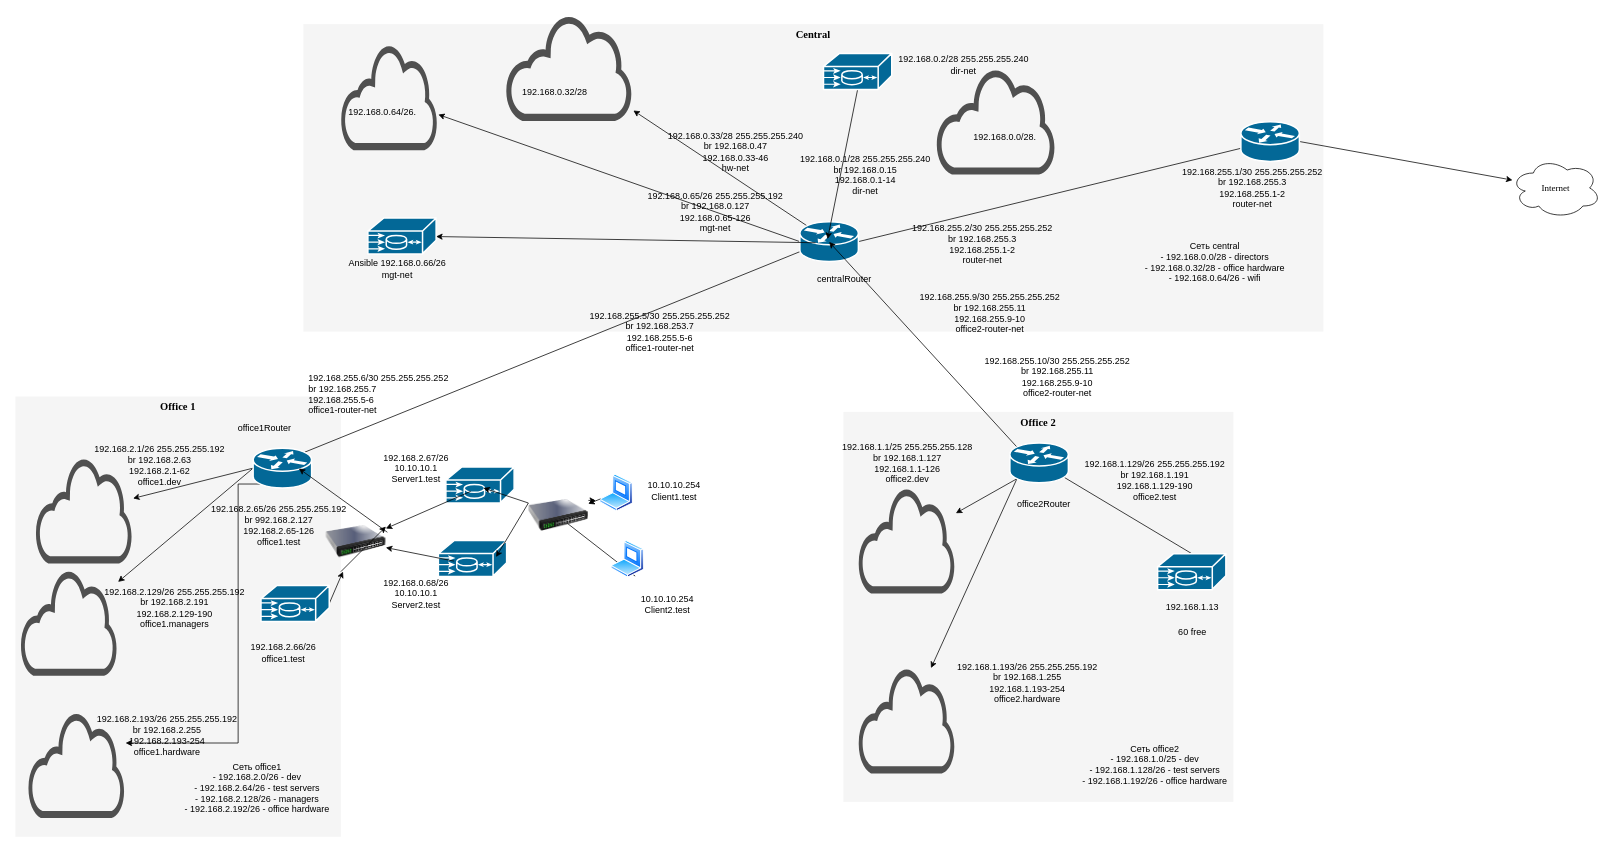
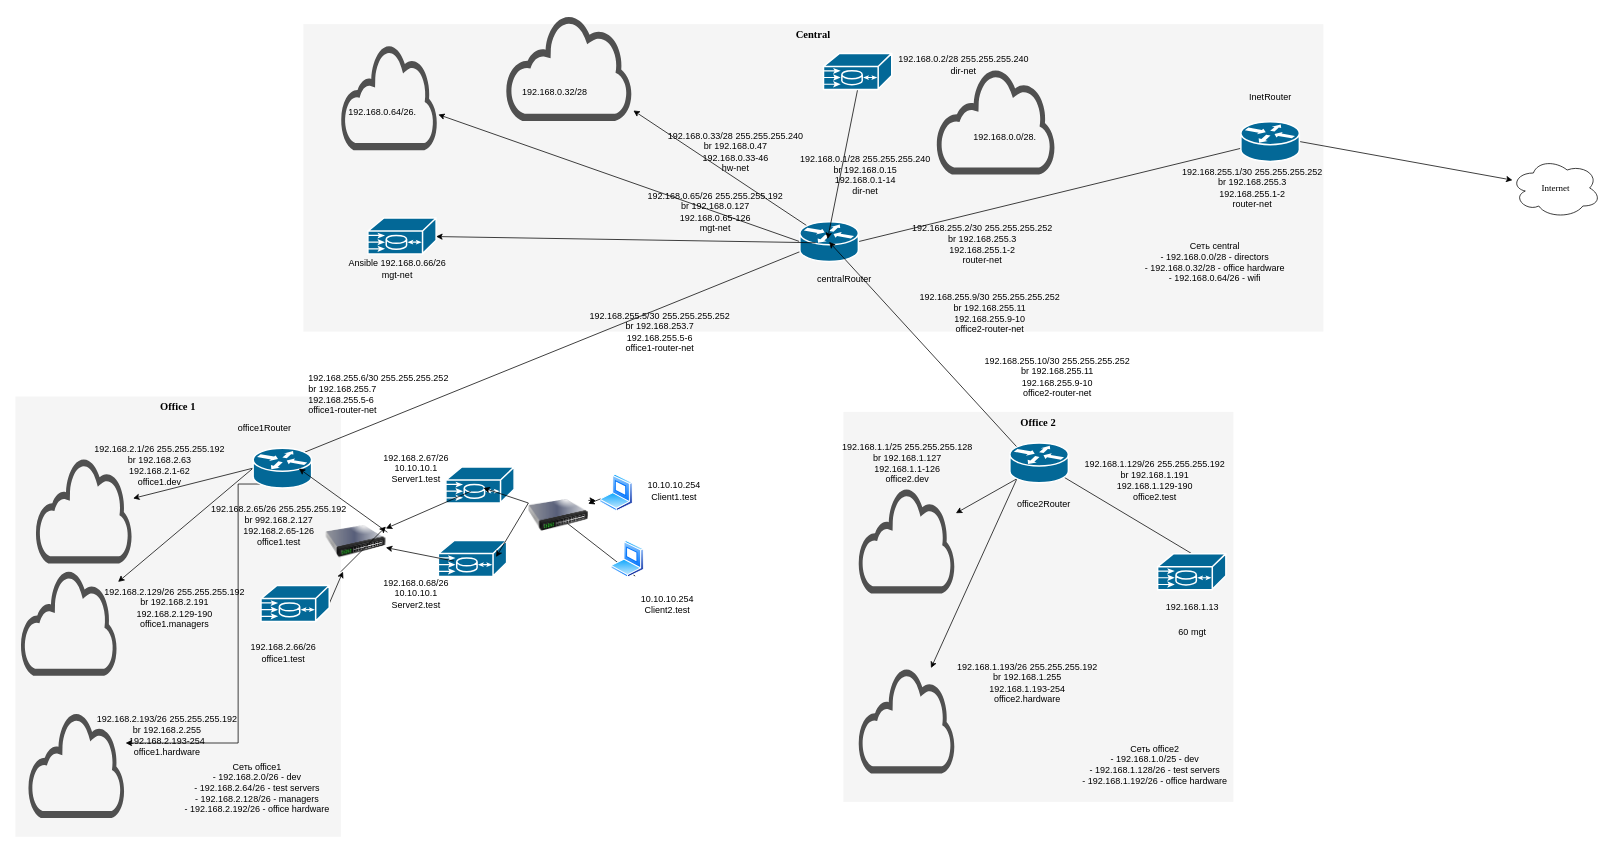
node "InetRouter": added
node "60 free": label "60 free" -> "60 mgt"
